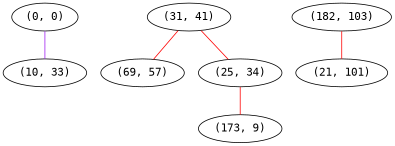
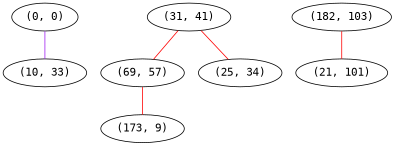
edge "(25, 34)" -- "(173, 9)": now "(69, 57)" -- "(173, 9)"
